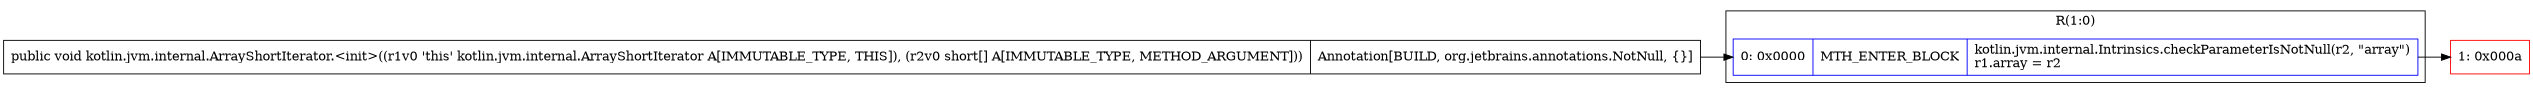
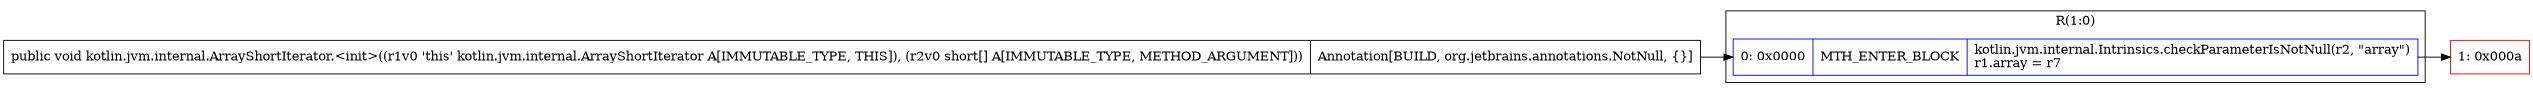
node "0: 0x0000": text "r1.array = r2" -> "r1.array = r7"
